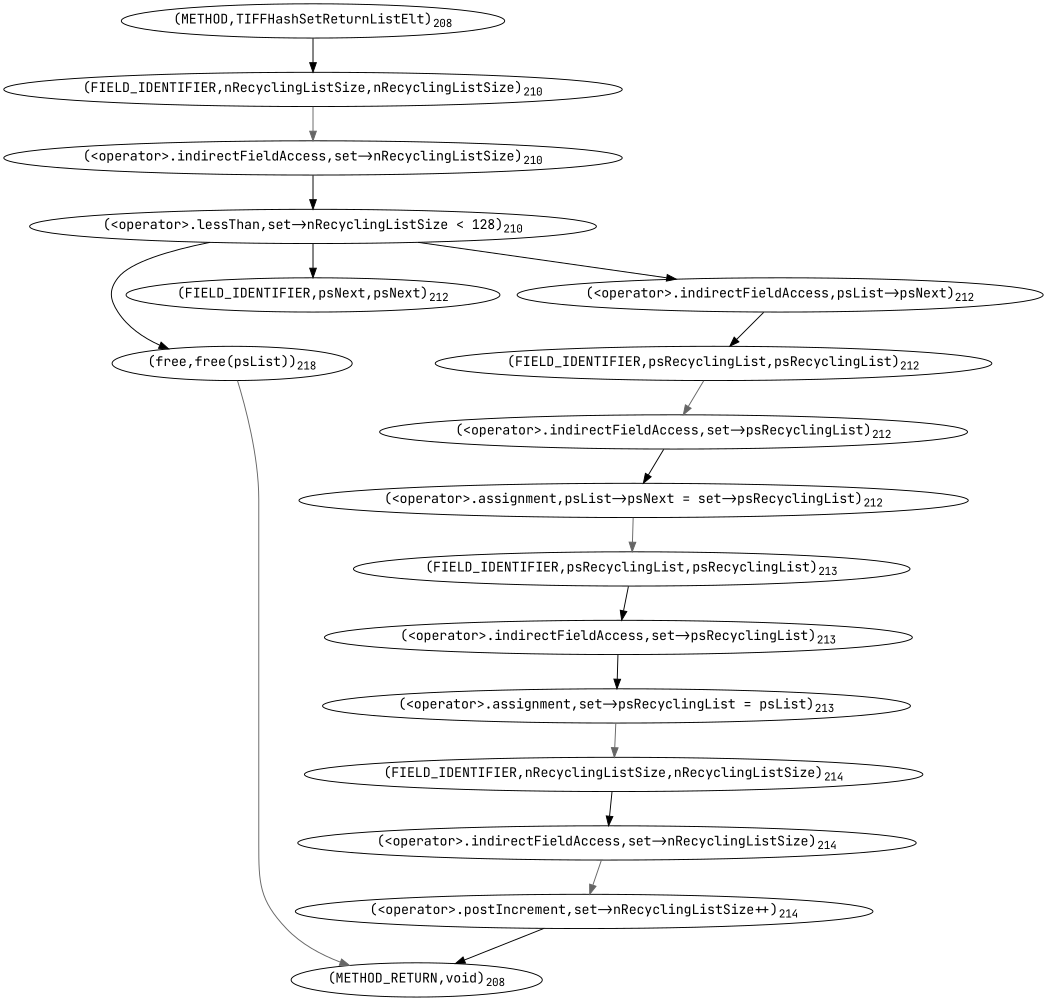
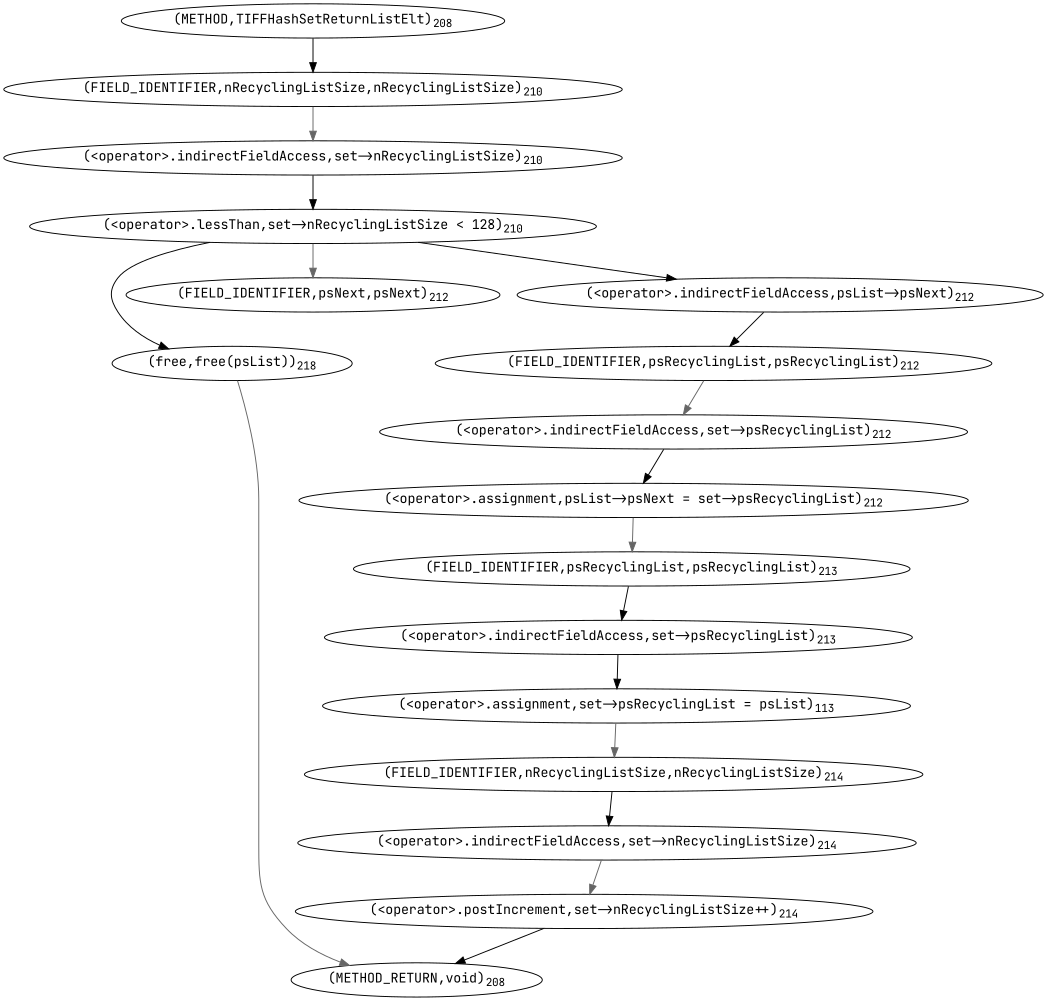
edge "(<operator>.lessThan,set->nRecyclingListSize < 128)" -> "(FIELD_IDENTIFIER,psNext,psNext)": color black -> gray40
node "(<operator>.assignment,set->psRecyclingList = psList)": text "213" -> "113"
